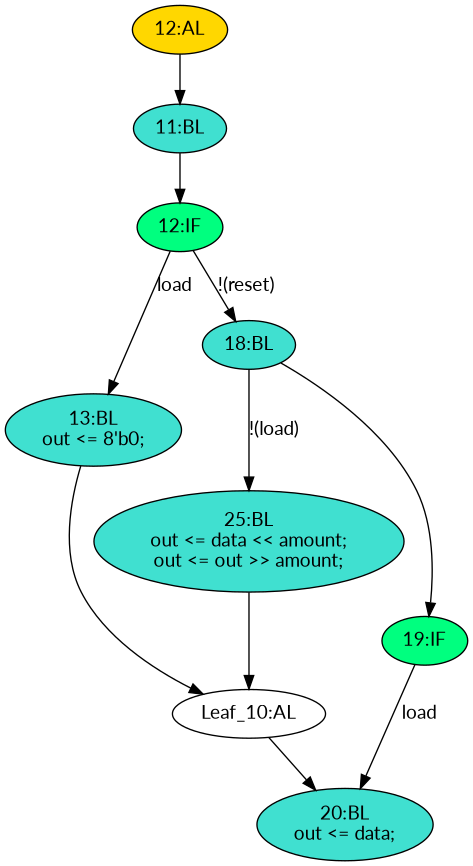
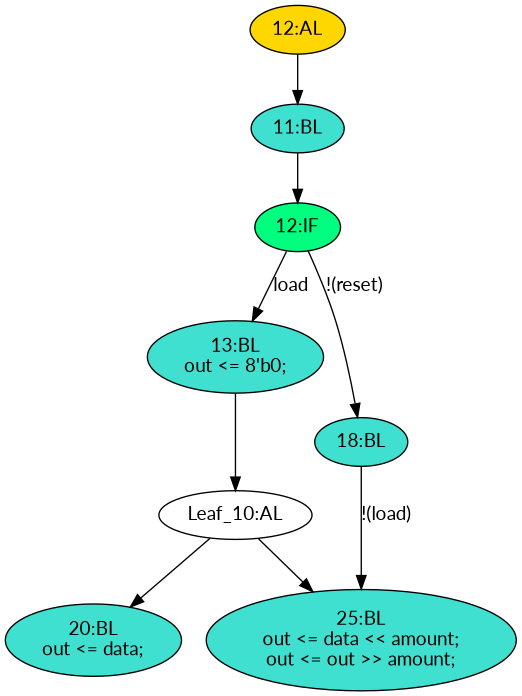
edge "25:BL out <= data << amount; out <= out >> amount;" -> "Leaf_10:AL": reversed
node "19:IF": removed
